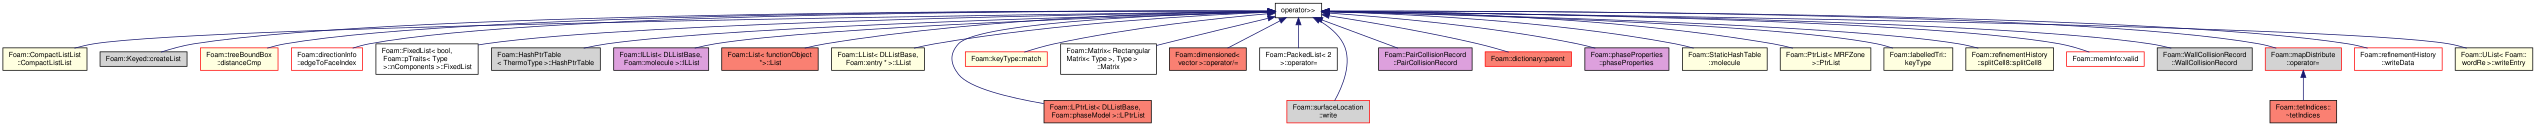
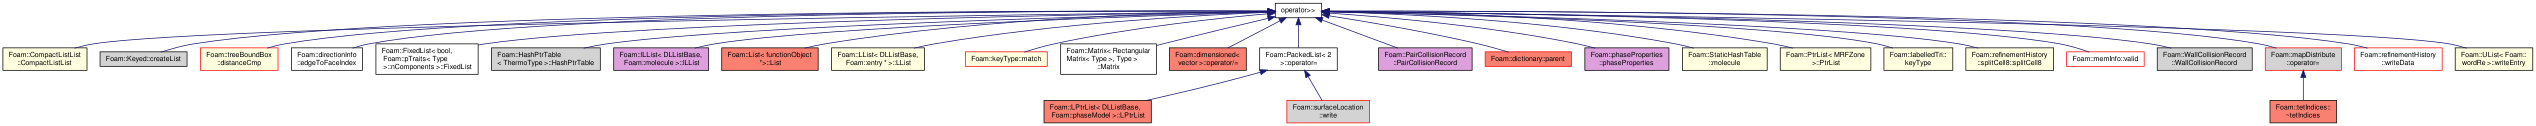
edge "Foam::LPtrList< DLListBase, Foam::phaseModel >::LPtrList" -> "operator>>": now "Foam::LPtrList< DLListBase, Foam::phaseModel >::LPtrList" -> "Foam::PackedList< 2 >::operator="
edge "Foam::surfaceLocation ::write" -> "operator>>": now "Foam::surfaceLocation ::write" -> "Foam::PackedList< 2 >::operator="
node "Foam::directionInfo ::edgeToFaceIndex": color red -> black
